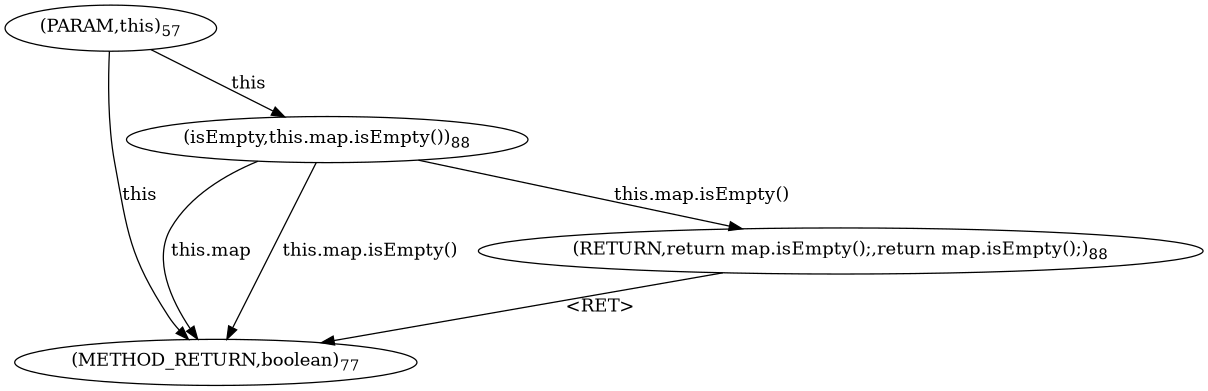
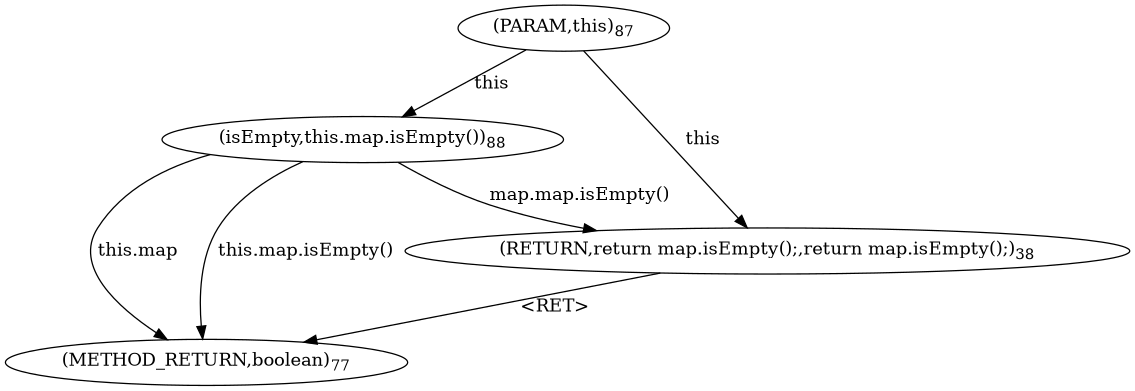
node "(PARAM,this)": text "57" -> "87"
edge "(isEmpty,this.map.isEmpty())" -> "(RETURN,return map.isEmpty();,return map.isEmpty();)": label "this.map.isEmpty()" -> "map.map.isEmpty()"
edge "(PARAM,this)" -> "(METHOD_RETURN,boolean)": now "(PARAM,this)" -> "(RETURN,return map.isEmpty();,return map.isEmpty();)"
node "(RETURN,return map.isEmpty();,return map.isEmpty();)": text "88" -> "38"
